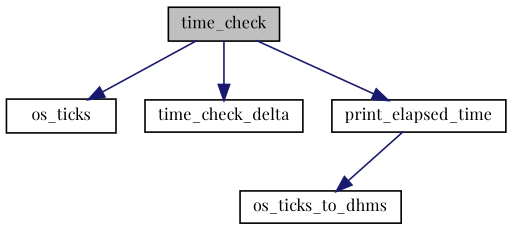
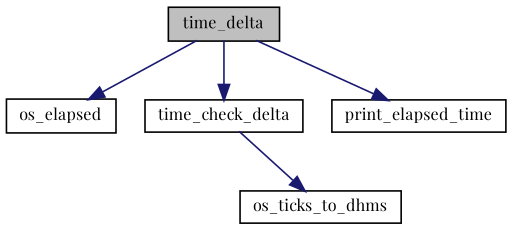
node "time_check": label "time_check" -> "time_delta"
node "os_ticks": label "os_ticks" -> "os_elapsed"
edge "print_elapsed_time" -> "os_ticks_to_dhms": now "time_check_delta" -> "os_ticks_to_dhms"
